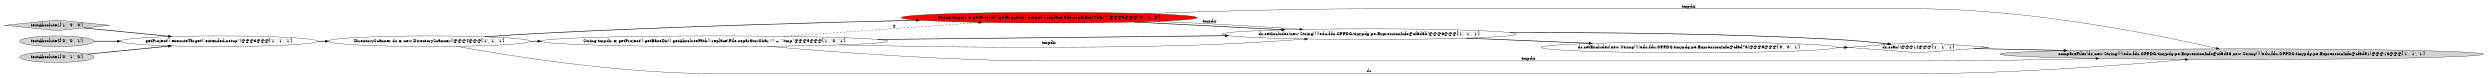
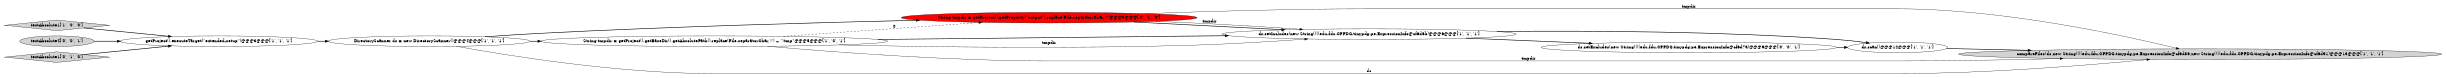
node "ds.scan()@@@12@@@['1', '1', '1']": shape diamond -> ellipse
node "testAbsolute1['0', '1', '0']": shape ellipse -> diamond
